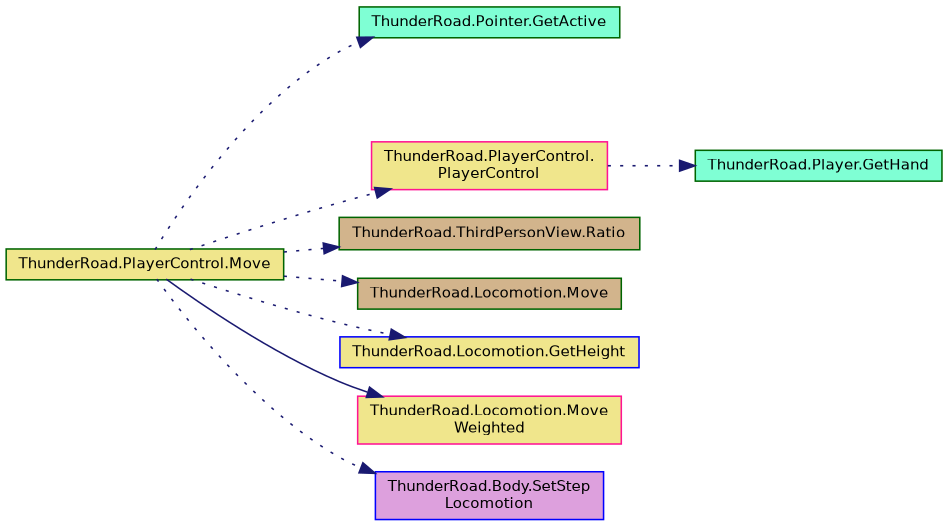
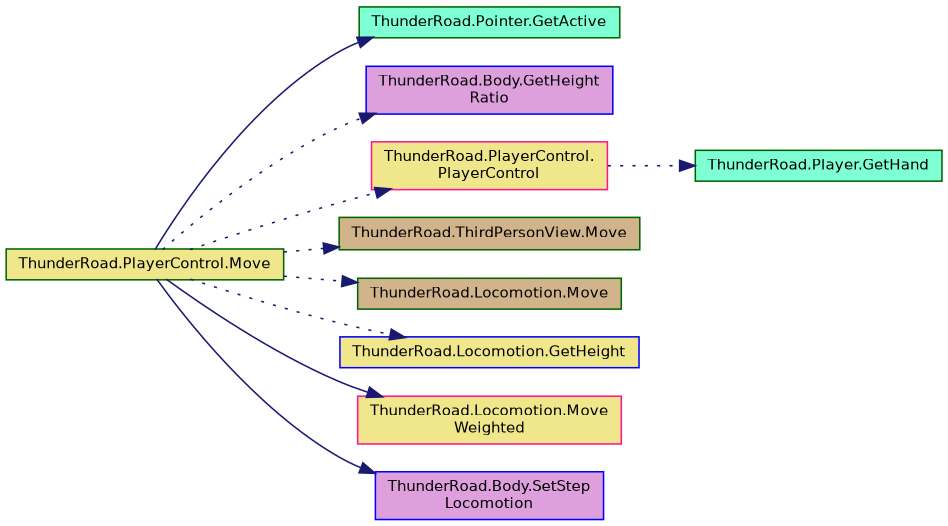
node "ThunderRoad.Body.GetHeight Ratio": added
edge "ThunderRoad.PlayerControl.Move" -> "ThunderRoad.Pointer.GetActive": style dotted -> solid
node "ThunderRoad.ThirdPersonView.Ratio": label "ThunderRoad.ThirdPersonView.Ratio" -> "ThunderRoad.ThirdPersonView.Move"
edge "ThunderRoad.PlayerControl.Move" -> "ThunderRoad.Body.SetStep Locomotion": style dotted -> solid
